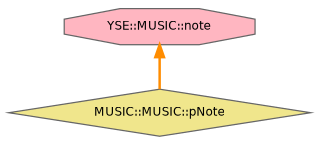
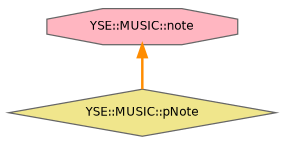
node "MUSIC::MUSIC::pNote": label "MUSIC::MUSIC::pNote" -> "YSE::MUSIC::pNote"
